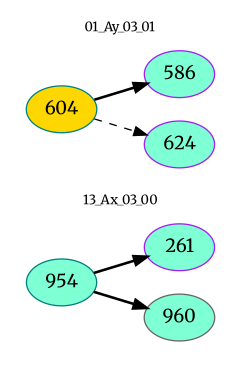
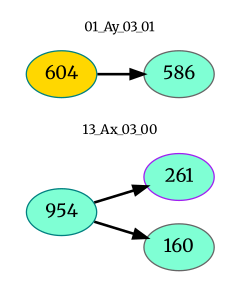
node "586": color purple -> gray40
node "624": removed
node "960": label "960" -> "160"
